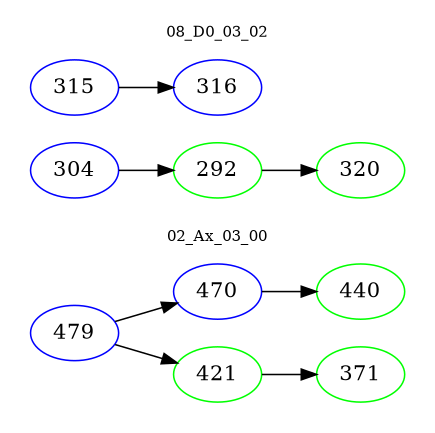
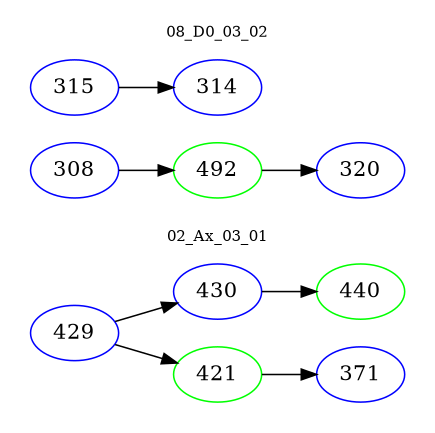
node "316": label "316" -> "314"
node "304": label "304" -> "308"
node "292": label "292" -> "492"
node "320": color green -> blue
cluster "02_Ax_03_00": label "02_Ax_03_00" -> "02_Ax_03_01"
node "470": label "470" -> "430"
node "479": label "479" -> "429"
node "371": color green -> blue
